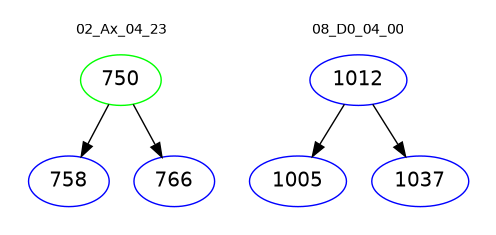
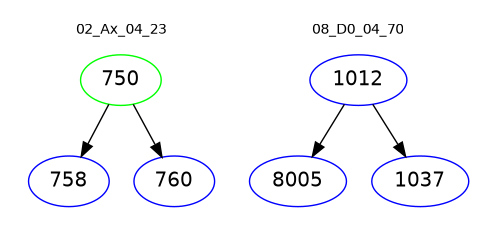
cluster "08_D0_04_00": label "08_D0_04_00" -> "08_D0_04_70"
node "766": label "766" -> "760"
node "1005": label "1005" -> "8005"
